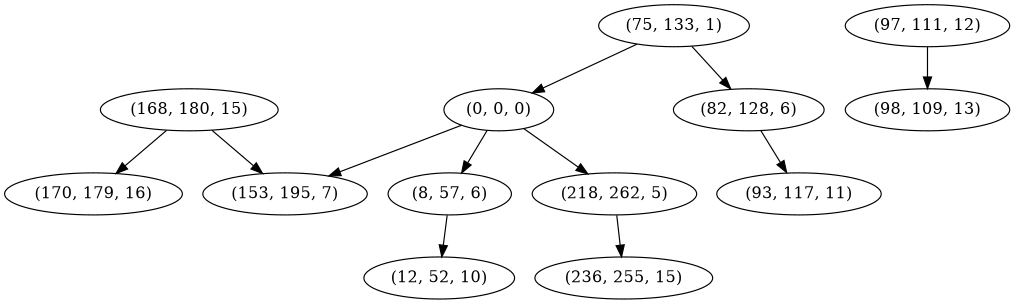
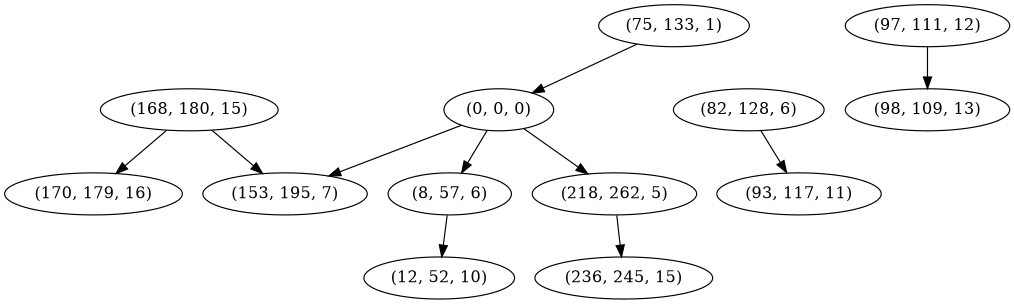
edge "(75, 133, 1)" -> "(82, 128, 6)": removed
node "(236, 255, 15)": label "(236, 255, 15)" -> "(236, 245, 15)"
